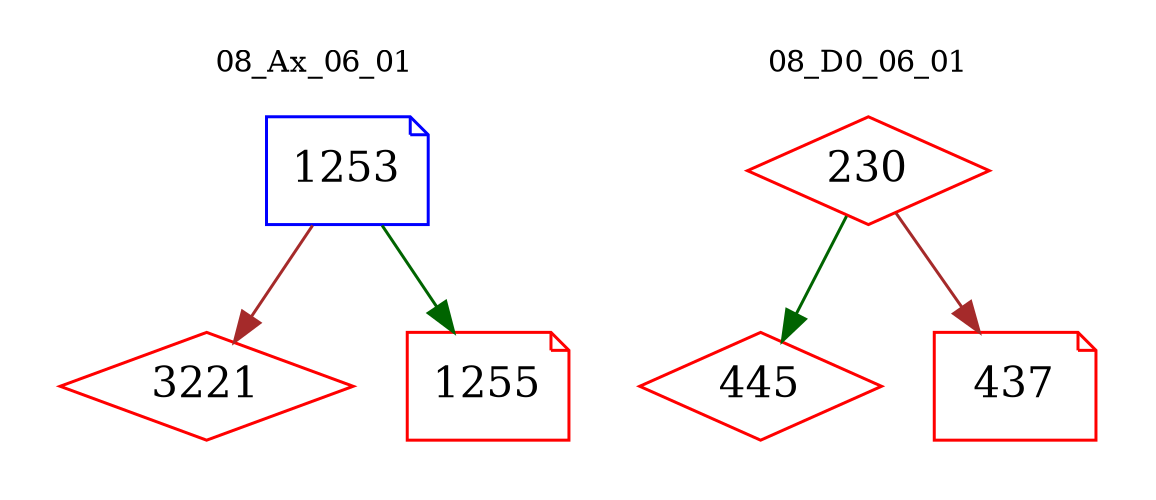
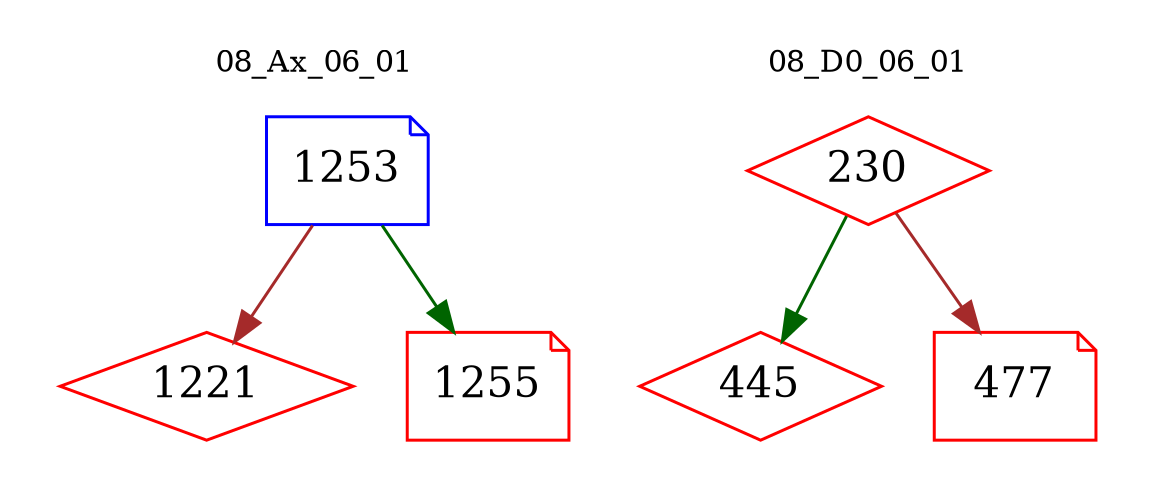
node "3221": label "3221" -> "1221"
node "437": label "437" -> "477"
